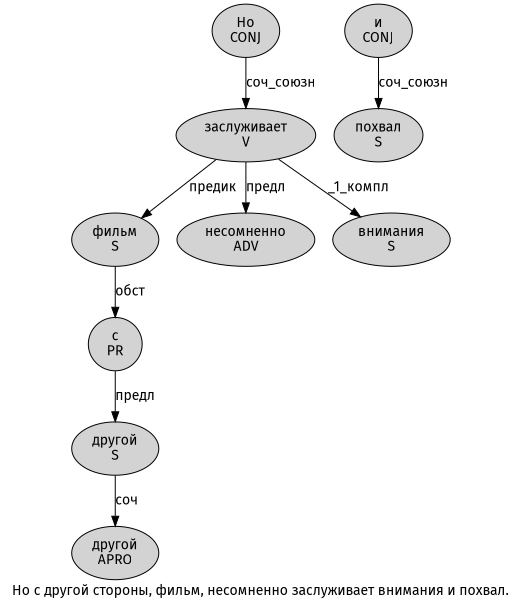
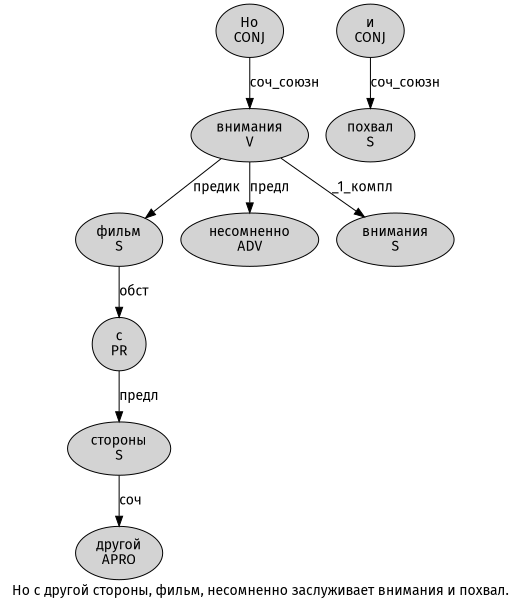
node "заслуживает V": label "заслуживает V" -> "внимания V"
node "другой S": label "другой S" -> "стороны S"
